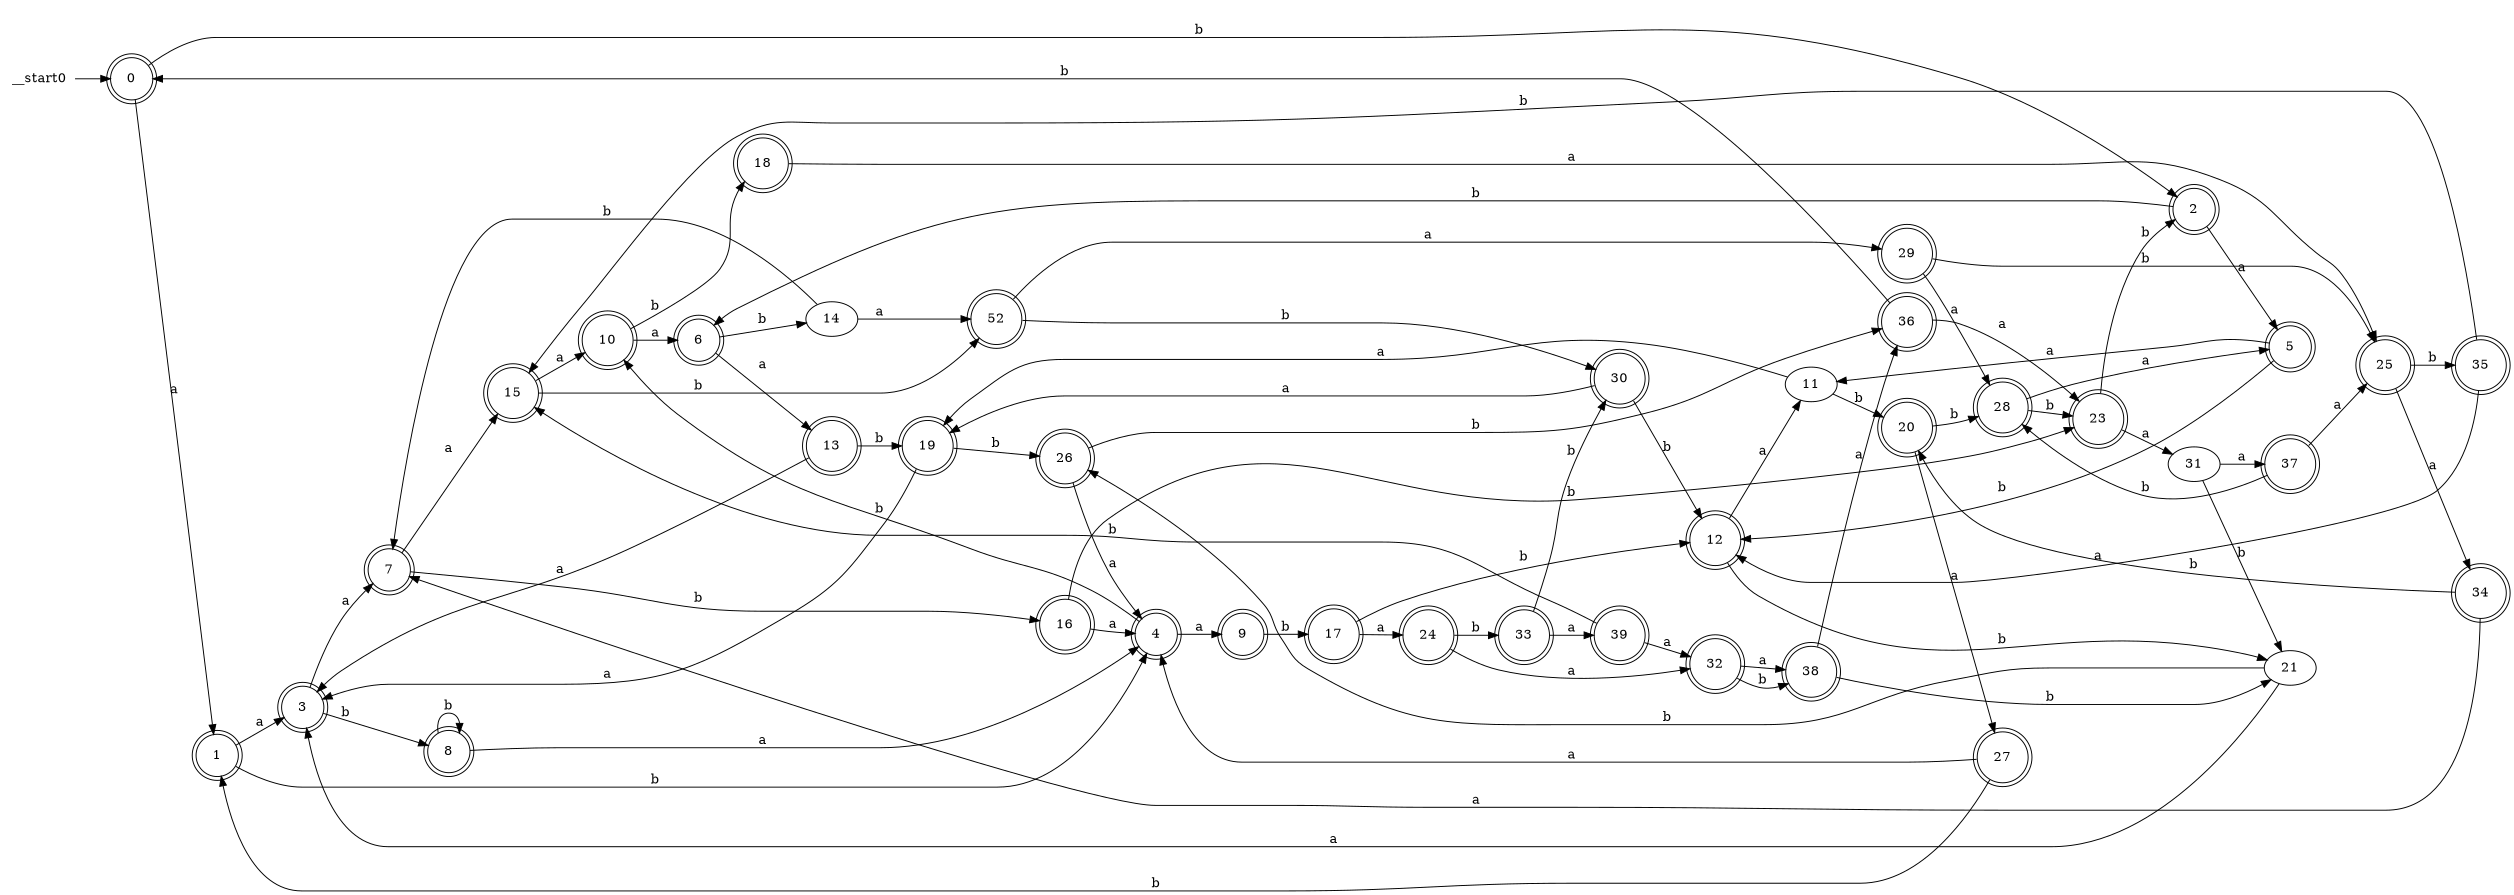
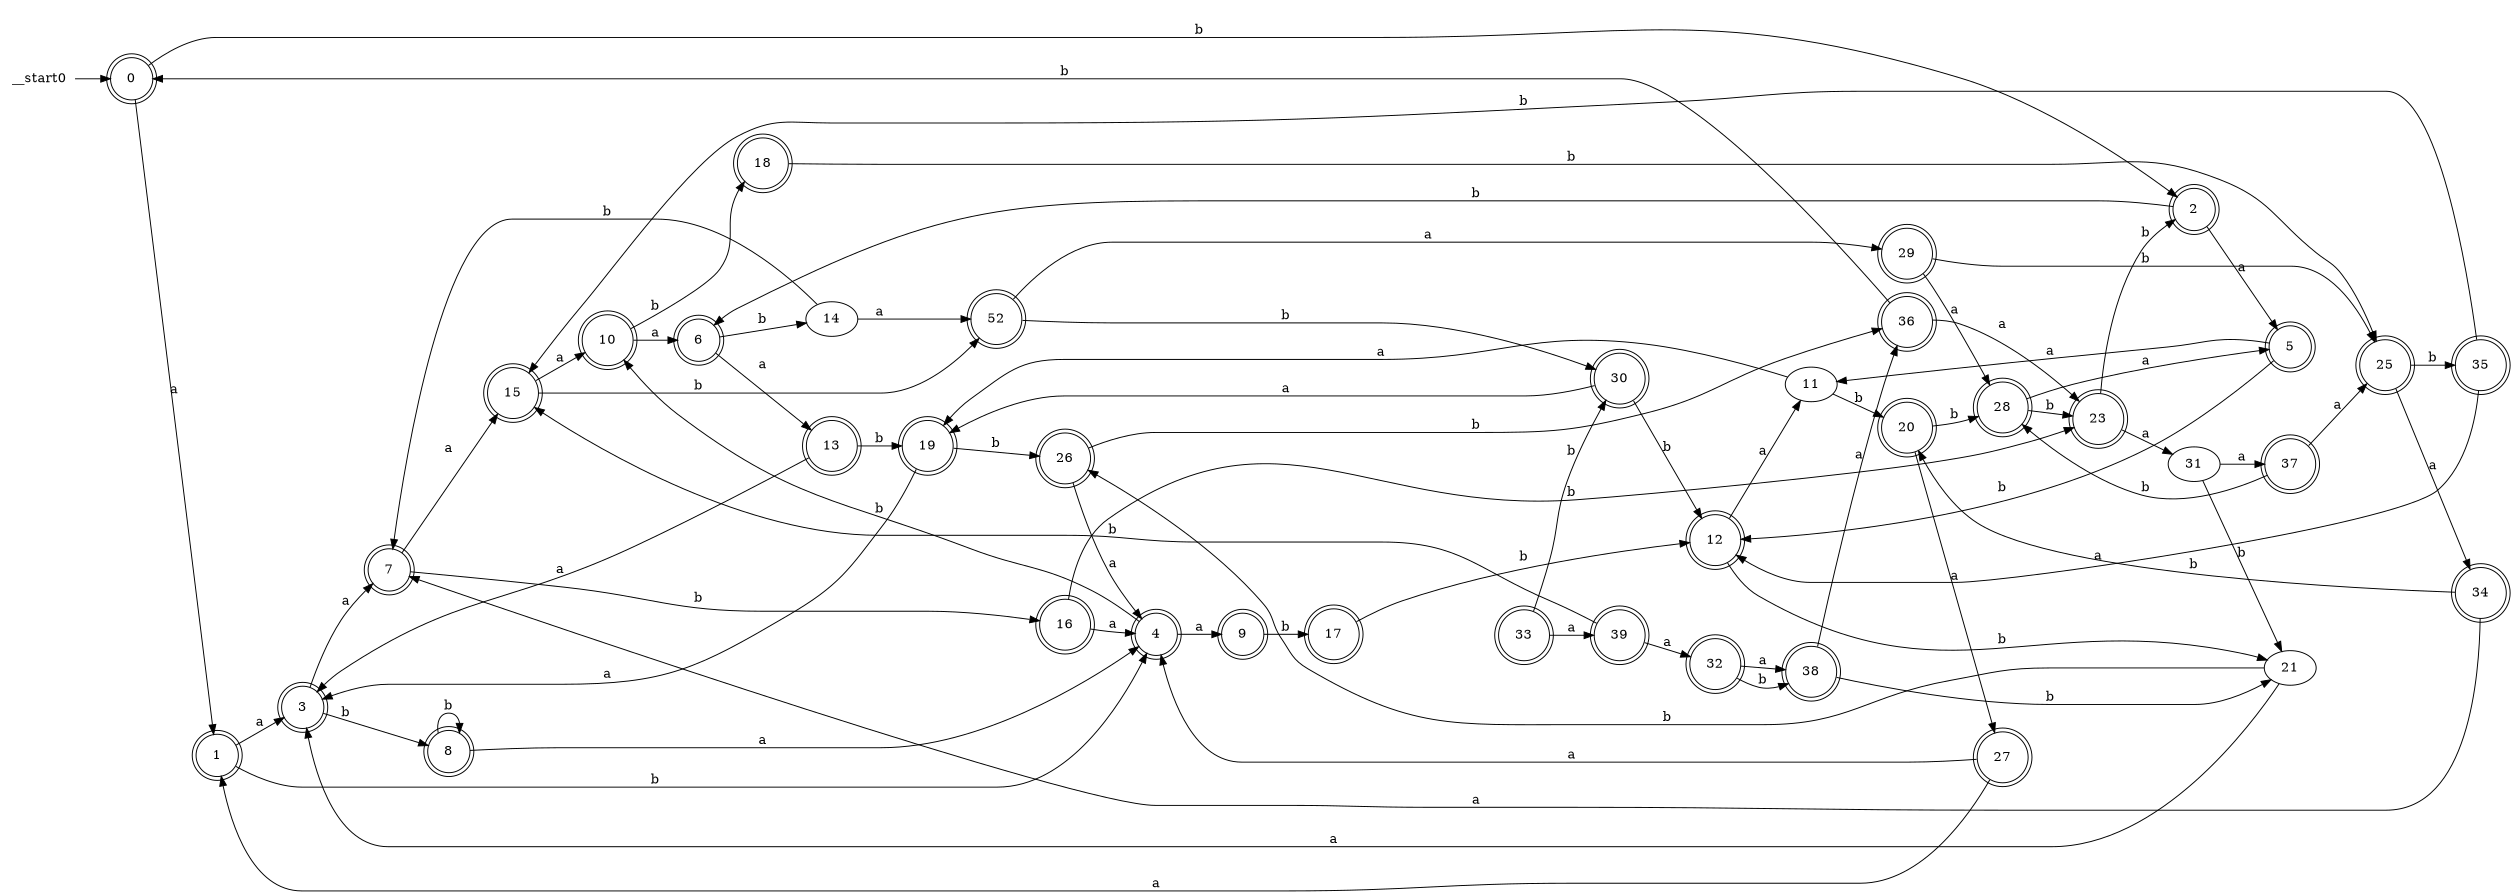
edge "18" -> "25": label "a" -> "b"
node "24": removed
edge "27" -> "1": label "b" -> "a"
